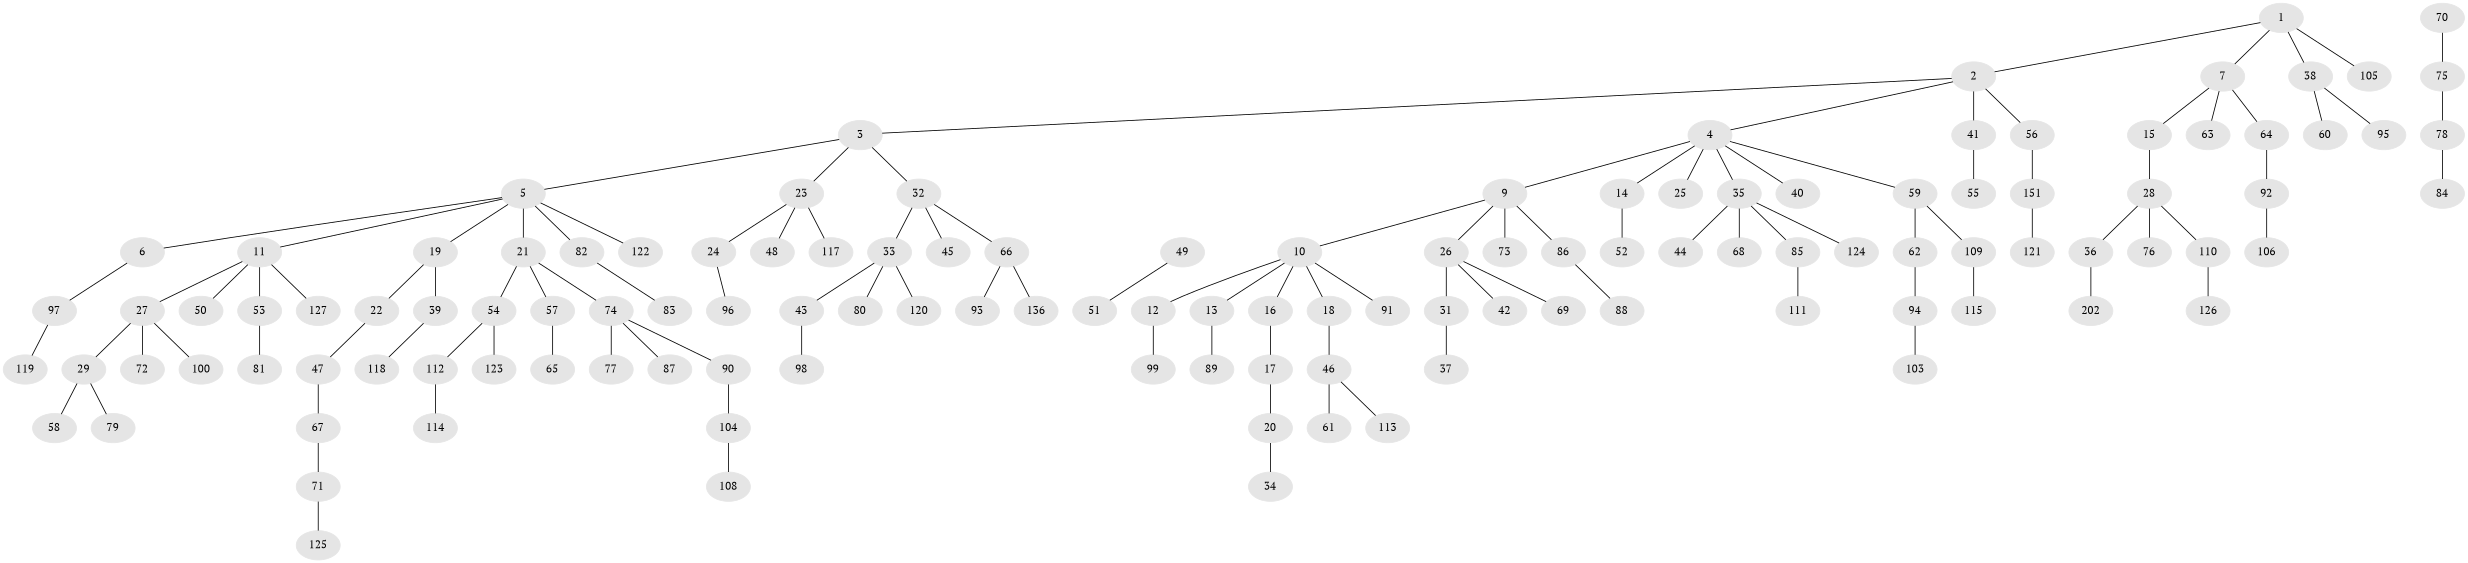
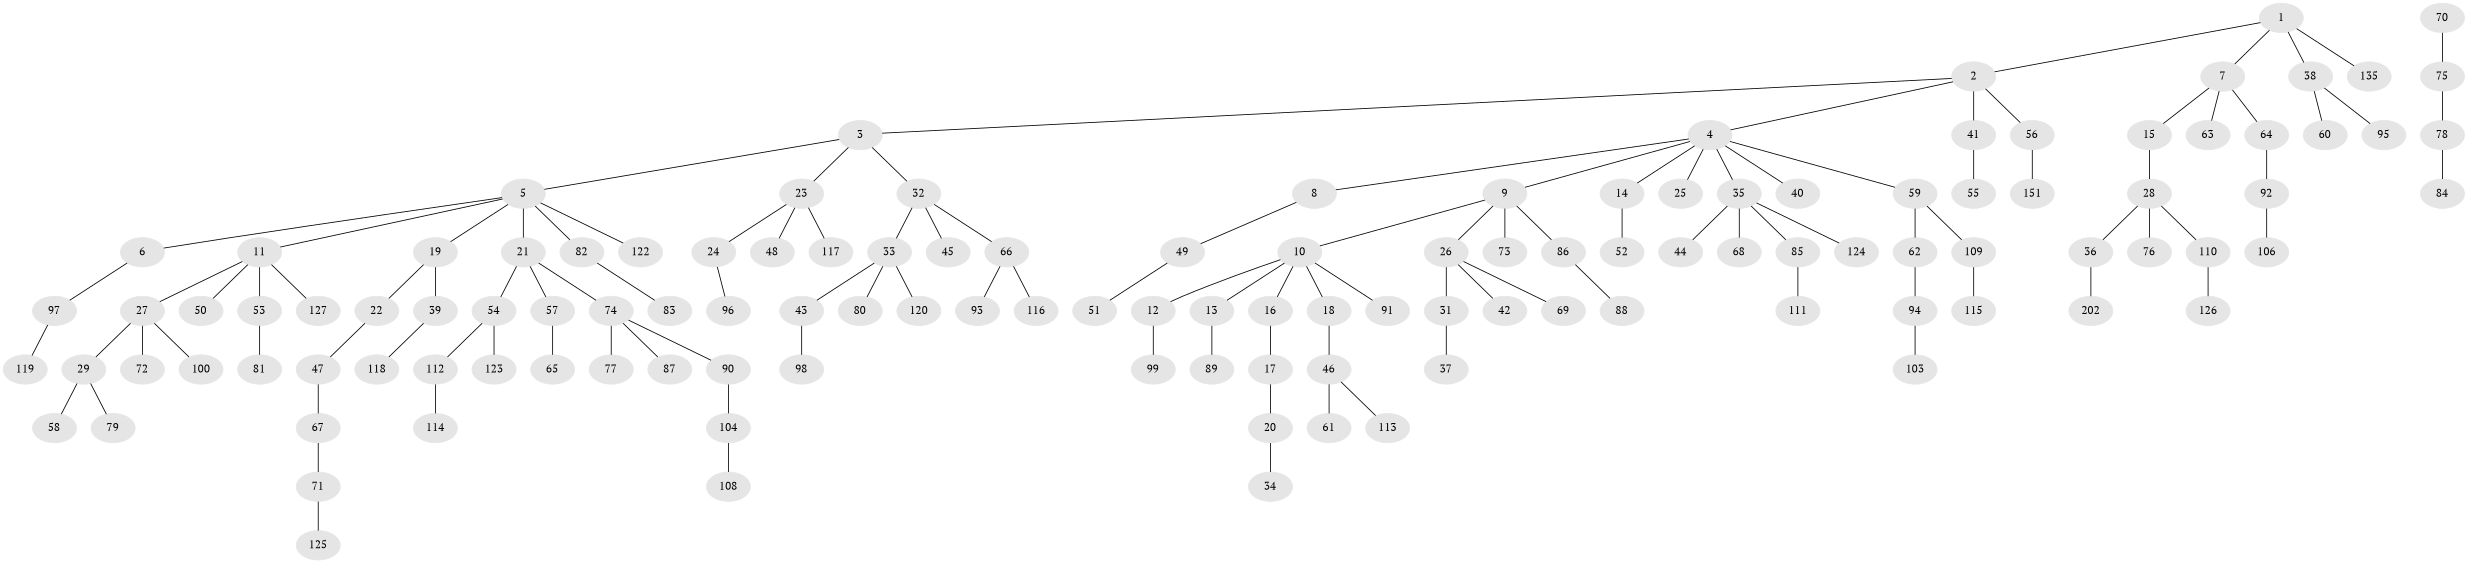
node "105": label "105" -> "135"
node "8": added
node "121": removed
node "136": label "136" -> "116"
